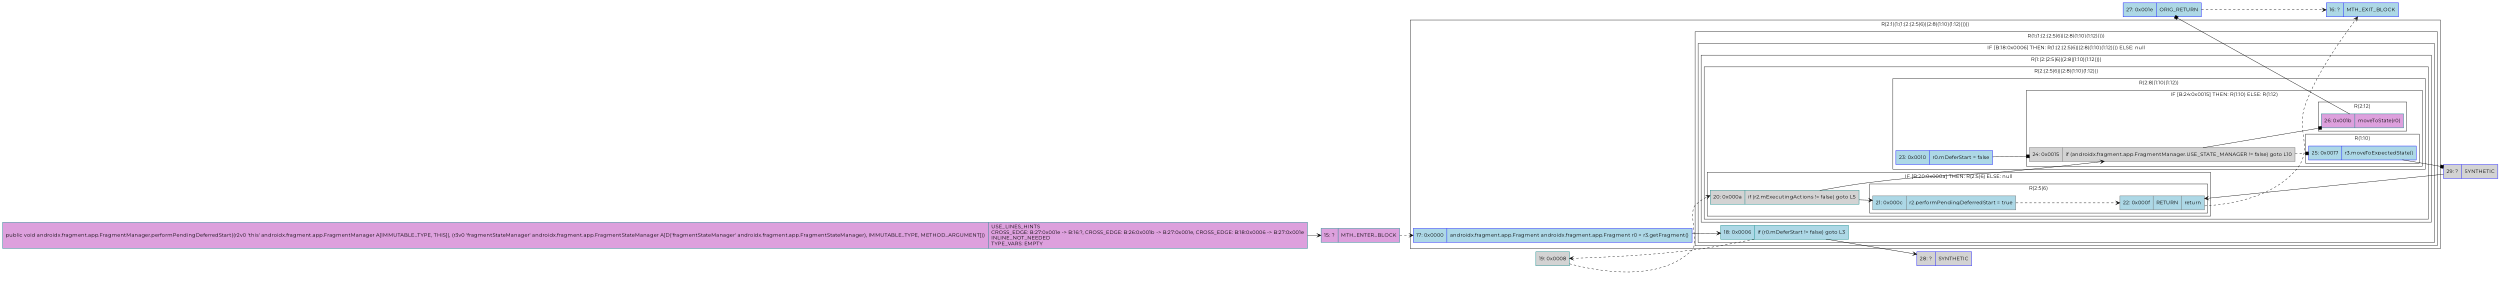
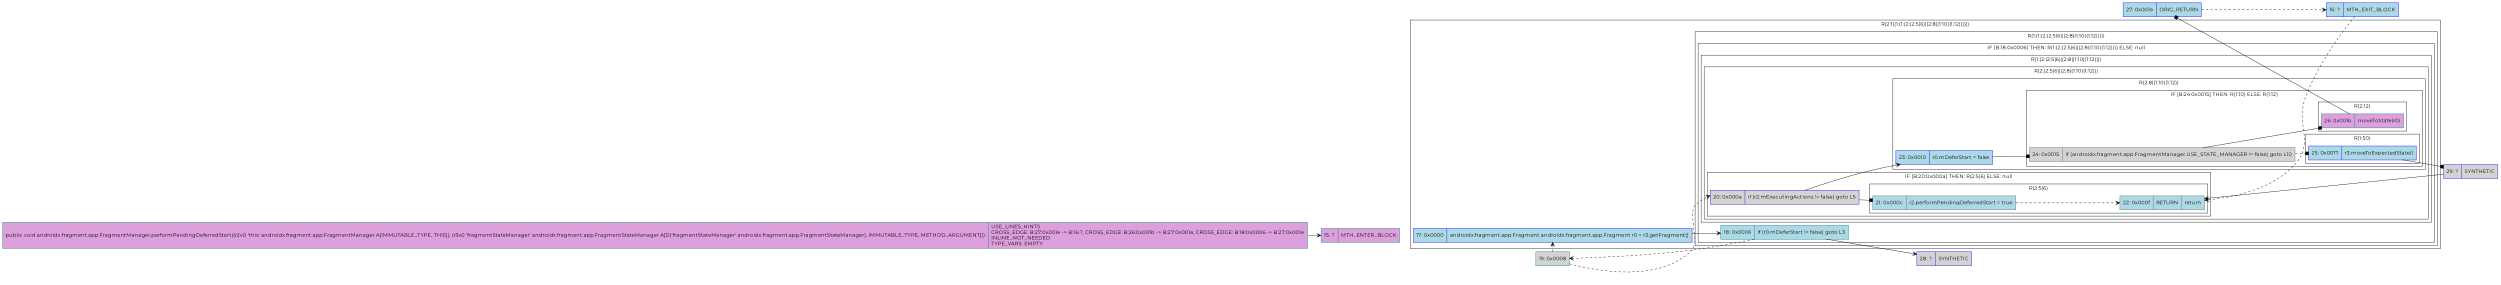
edge "22: 0x000f" -> "16: ?": reversed
cluster "R(1:10)": label "R(1:10)" -> "R(1:50)"
edge "20: 0x000a" -> "24: 0x0015": now "20: 0x000a" -> "23: 0x0010"
node "20: 0x000a": color teal -> blue
edge "20: 0x000a" -> "21: 0x000c": arrowhead vee -> box
edge "15: ?" -> "17: 0x0000": now "19: 0x0008" -> "17: 0x0000"
